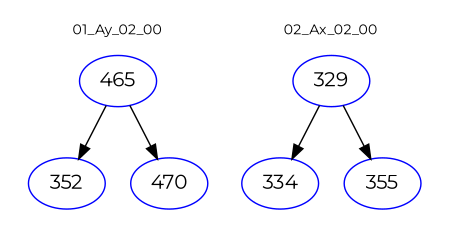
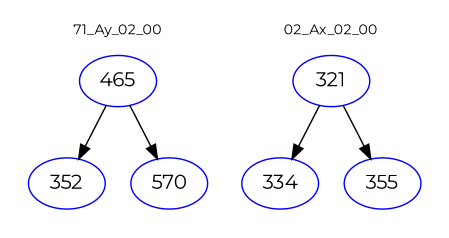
cluster "01_Ay_02_00": label "01_Ay_02_00" -> "71_Ay_02_00"
node "329": label "329" -> "321"
node "470": label "470" -> "570"
